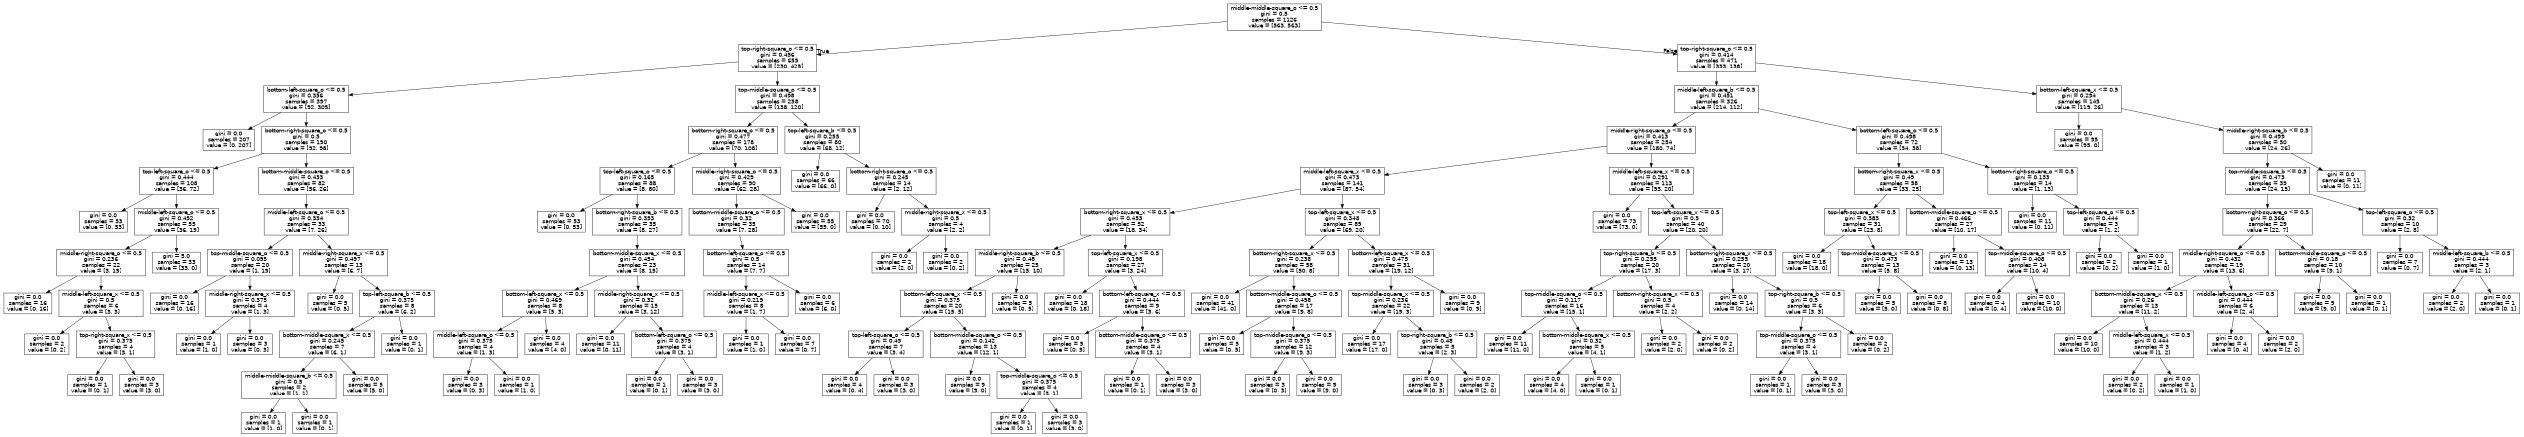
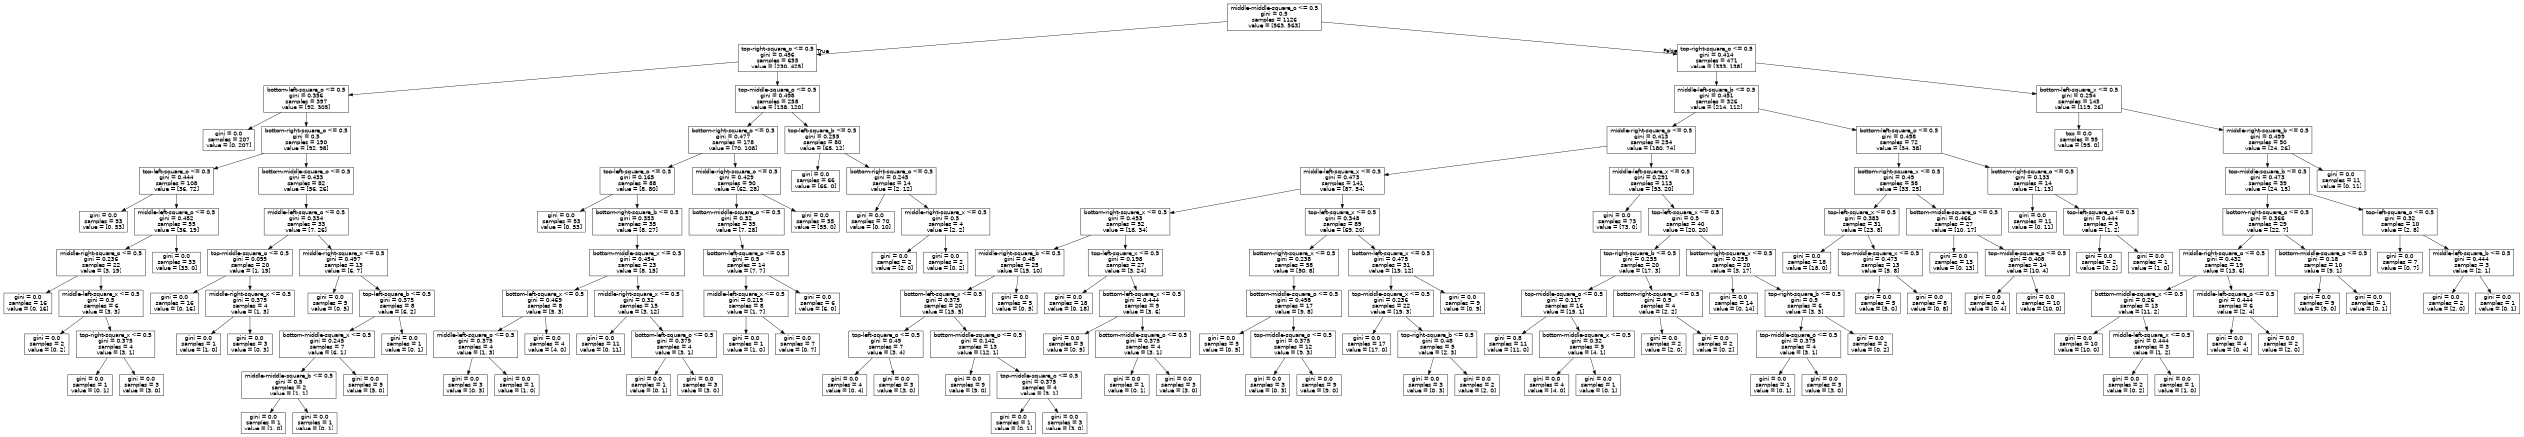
node "gini = 0.0 samples = 95 value = [95, 0]": label "gini = 0.0 samples = 95 value = [95, 0]" -> "top = 0.0 samples = 95 value = [95, 0]"
node "gini = 5.0 samples = 33 value = [33, 0]": label "gini = 5.0 samples = 33 value = [33, 0]" -> "gini = 0.0 samples = 33 value = [33, 0]"
node "gini = 0.0 samples = 41 value = [41, 0]": removed
node "gini = 0.0 samples = 11 value = [11, 0]": label "gini = 0.0 samples = 11 value = [11, 0]" -> "gini = 0.8 samples = 11 value = [11, 0]"
